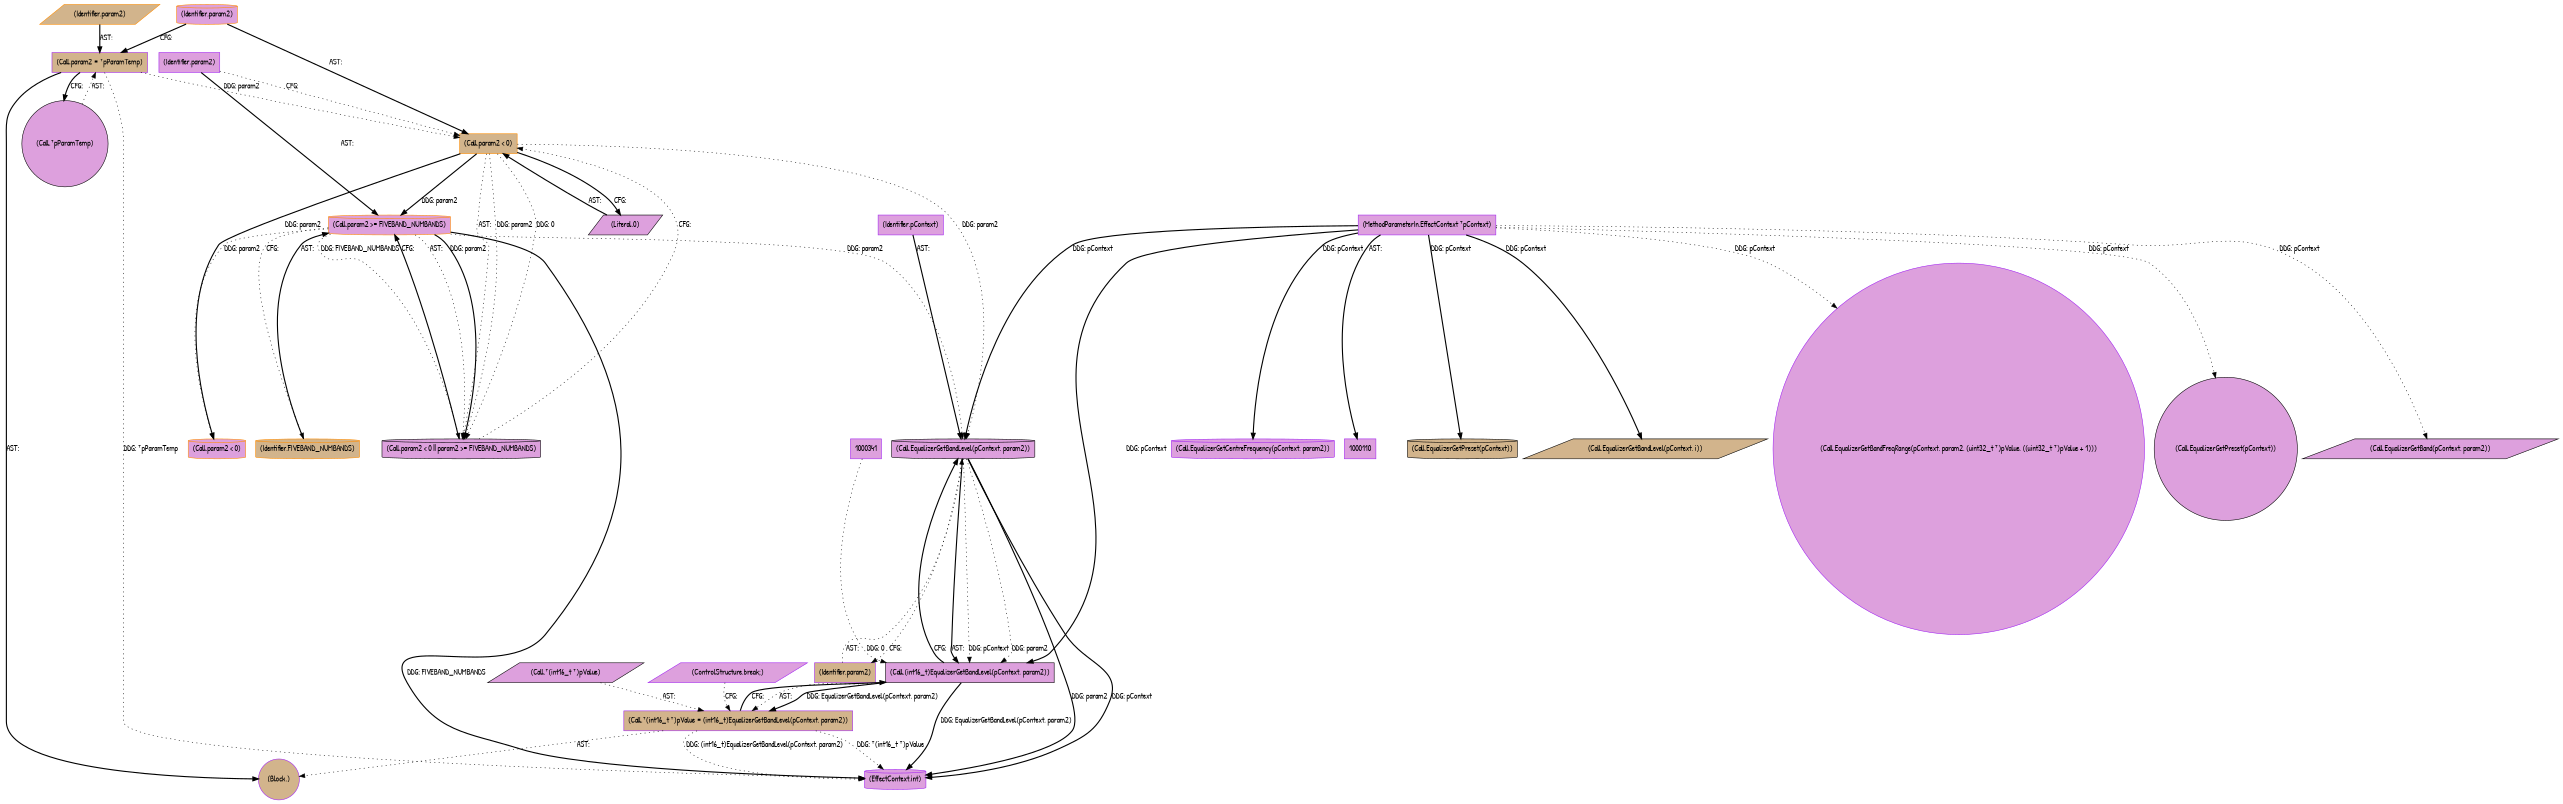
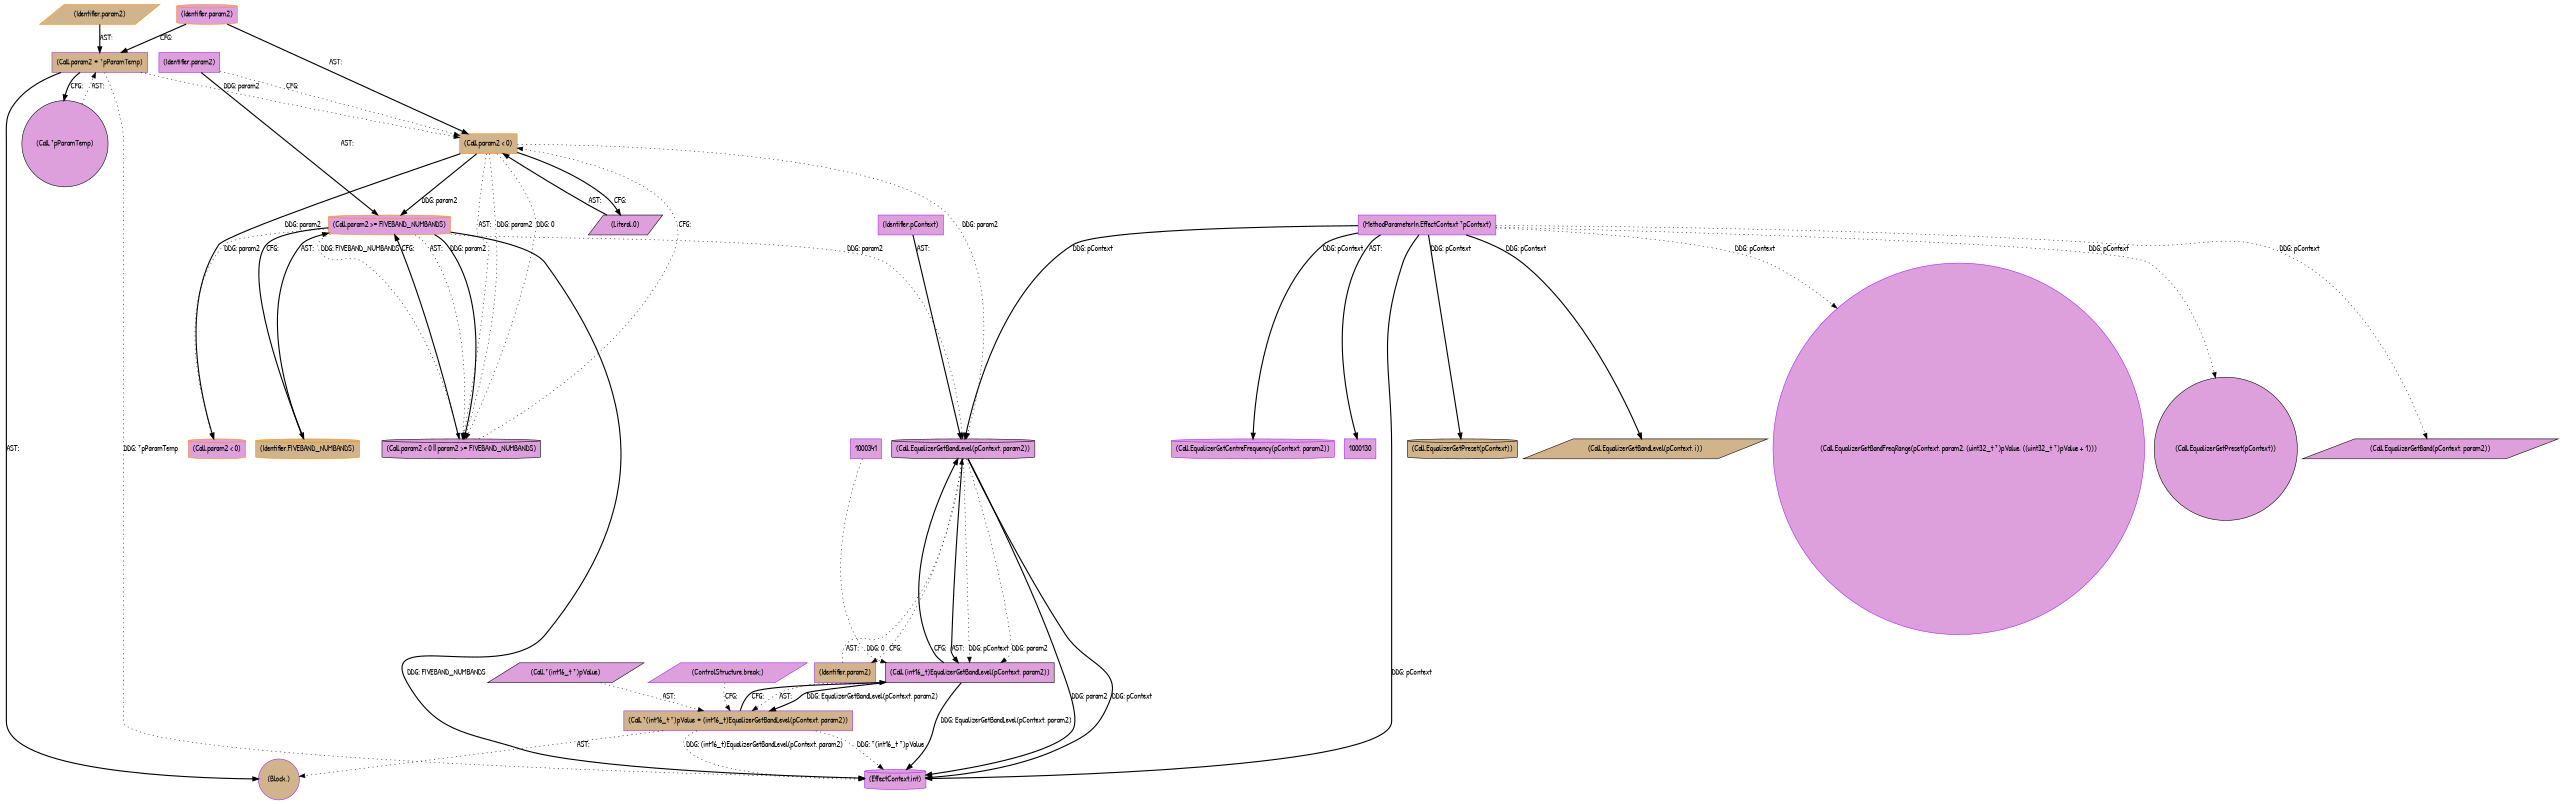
edge "(Call,param2 >= FIVEBAND_NUMBANDS)" -> "(Identifier,FIVEBAND_NUMBANDS)": style dotted -> bold
edge "(MethodParameterIn,EffectContext *pContext)" -> "(Call,(int16_t)EqualizerGetBandLevel(pContext, param2))": now "(MethodParameterIn,EffectContext *pContext)" -> "(EffectContext,int)"
node "1000110": label "1000110" -> "1000130"
